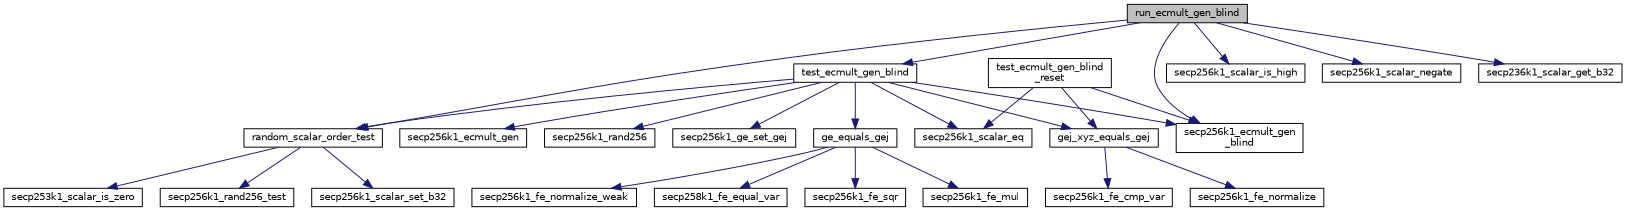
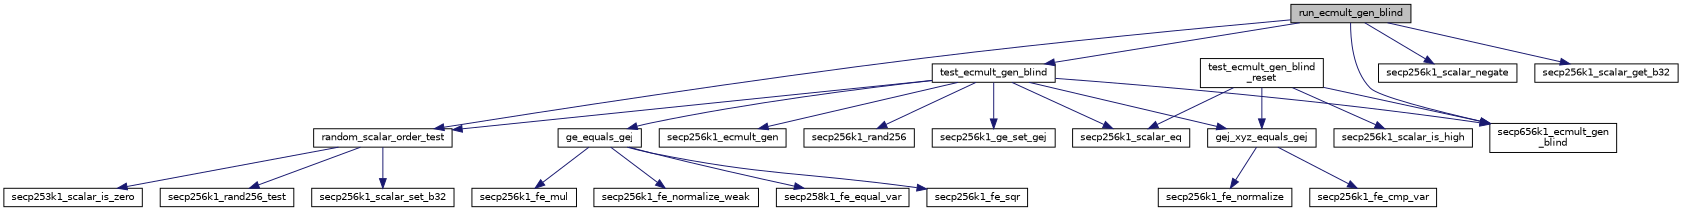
edge "run_ecmult_gen_blind" -> "secp256k1_scalar_is_high": now "test_ecmult_gen_blind _reset" -> "secp256k1_scalar_is_high"
node "secp236k1_scalar_get_b32": label "secp236k1_scalar_get_b32" -> "secp256k1_scalar_get_b32"
node "secp256k1_ecmult_gen _blind": label "secp256k1_ecmult_gen _blind" -> "secp656k1_ecmult_gen _blind"
